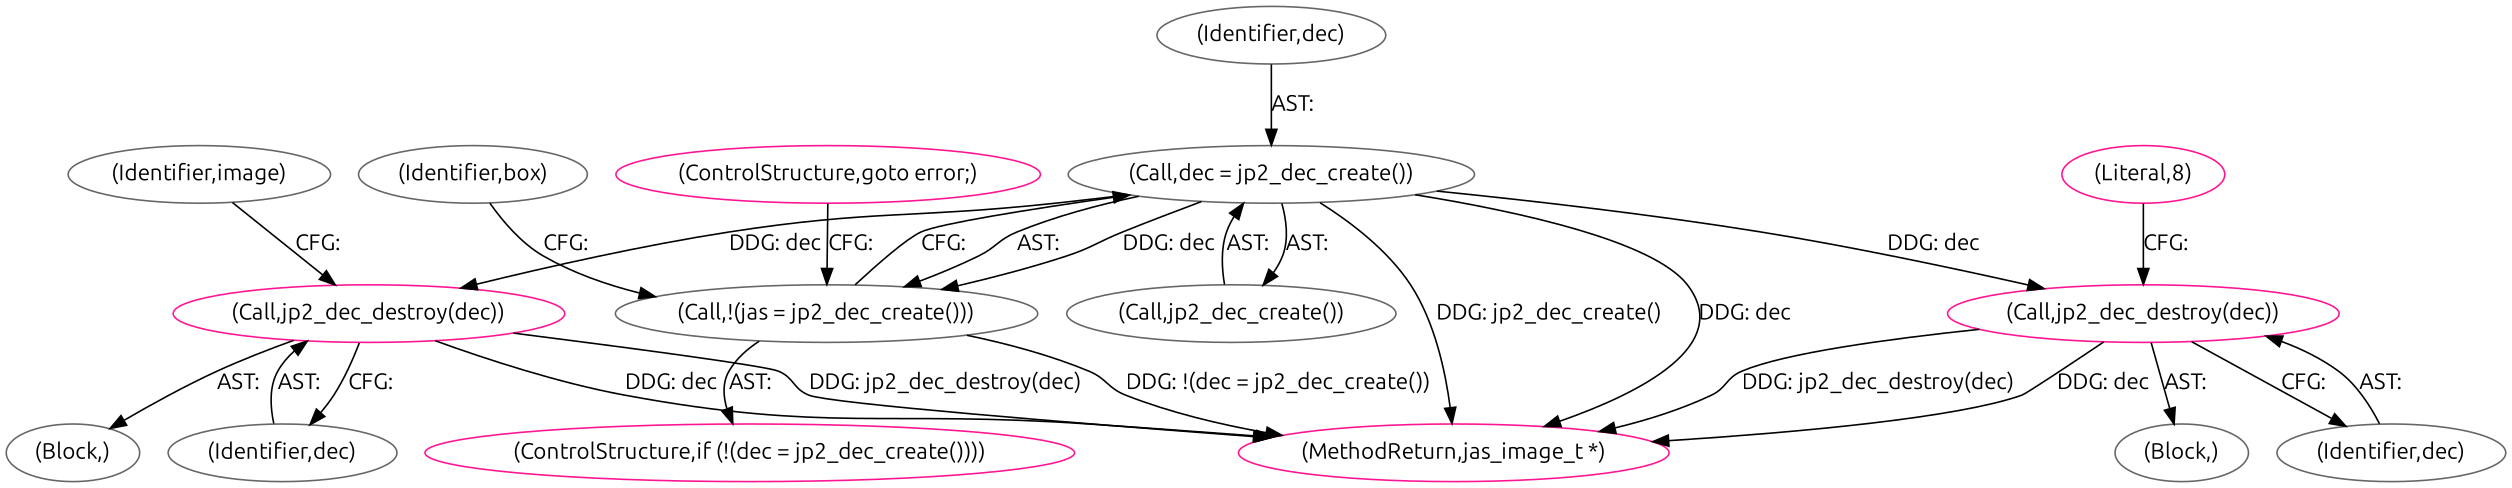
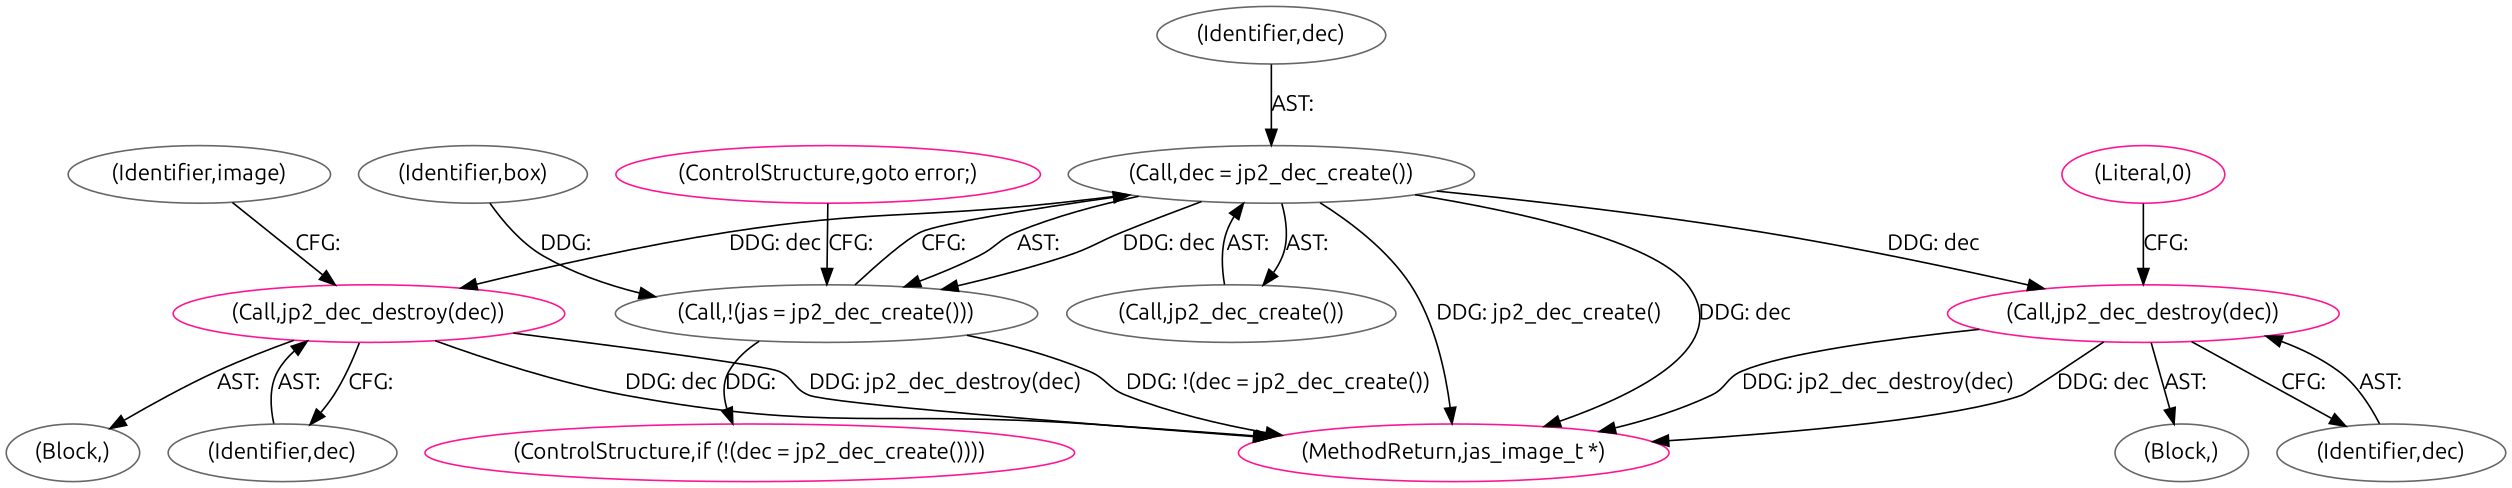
node "(Literal,8)": label "(Literal,8)" -> "(Literal,0)"
edge "(Identifier,box)" -> "(Call,!(jas = jp2_dec_create()))": label "CFG: " -> "DDG: "
edge "(Call,!(jas = jp2_dec_create()))" -> "(ControlStructure,if (!(dec = jp2_dec_create())))": label "AST: " -> "DDG: "
